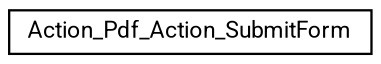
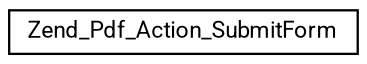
node "Action_Pdf_Action_SubmitForm": label "Action_Pdf_Action_SubmitForm" -> "Zend_Pdf_Action_SubmitForm"
